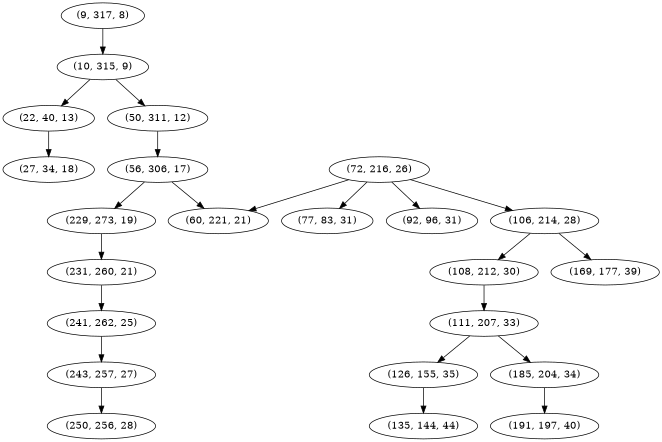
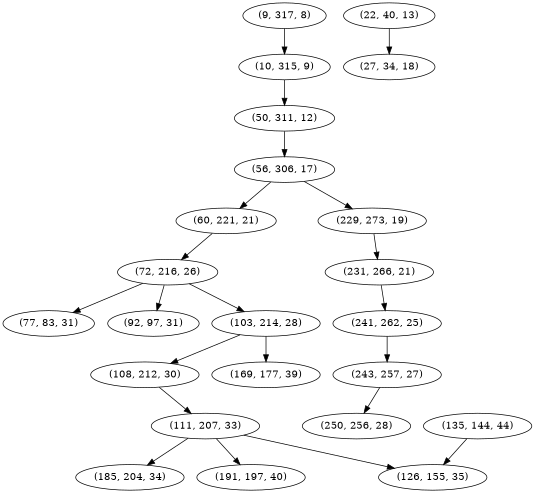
edge "(10, 315, 9)" -> "(22, 40, 13)": removed
edge "(72, 216, 26)" -> "(60, 221, 21)": reversed
node "(92, 96, 31)": label "(92, 96, 31)" -> "(92, 97, 31)"
node "(106, 214, 28)": label "(106, 214, 28)" -> "(103, 214, 28)"
node "(231, 260, 21)": label "(231, 260, 21)" -> "(231, 266, 21)"
edge "(126, 155, 35)" -> "(135, 144, 44)": reversed
edge "(185, 204, 34)" -> "(191, 197, 40)": now "(111, 207, 33)" -> "(191, 197, 40)"
